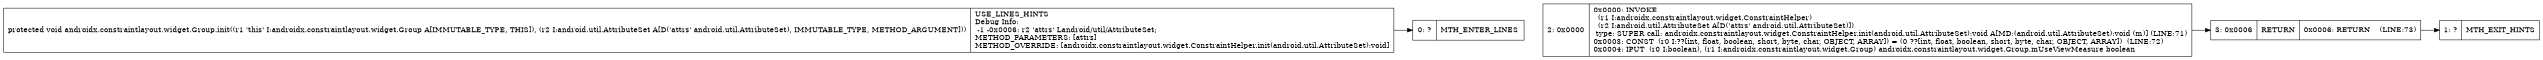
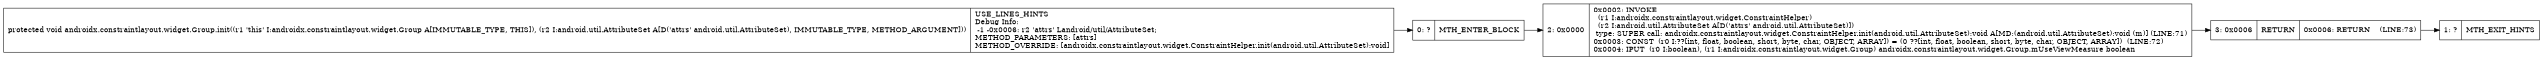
node "2: 0x0000": text "0x0000: INVOKE" -> "0x0002: INVOKE"
node "0: ?": text "MTH_ENTER_LINES" -> "MTH_ENTER_BLOCK"
edge "0: ?" -> "2: 0x0000": added
